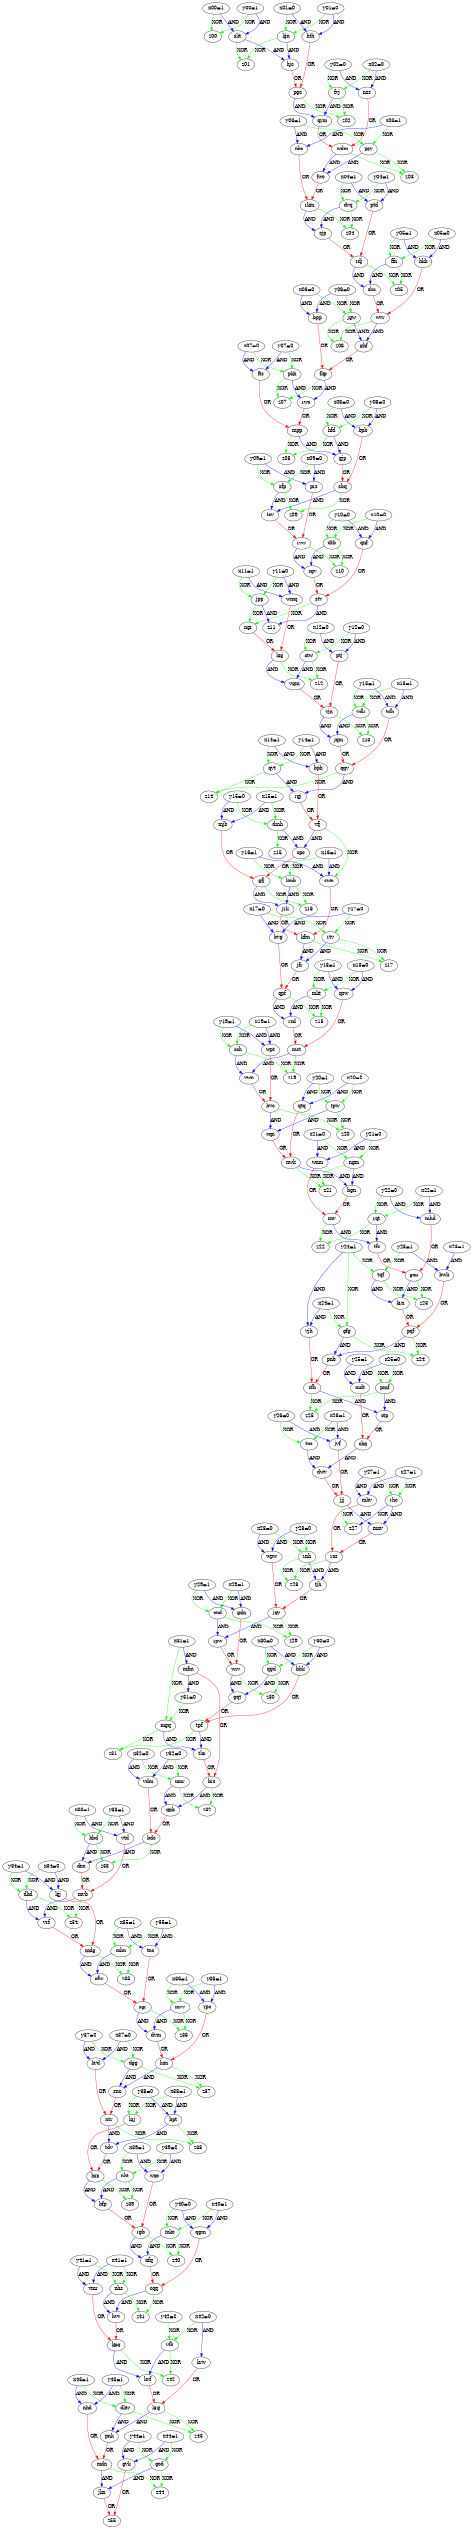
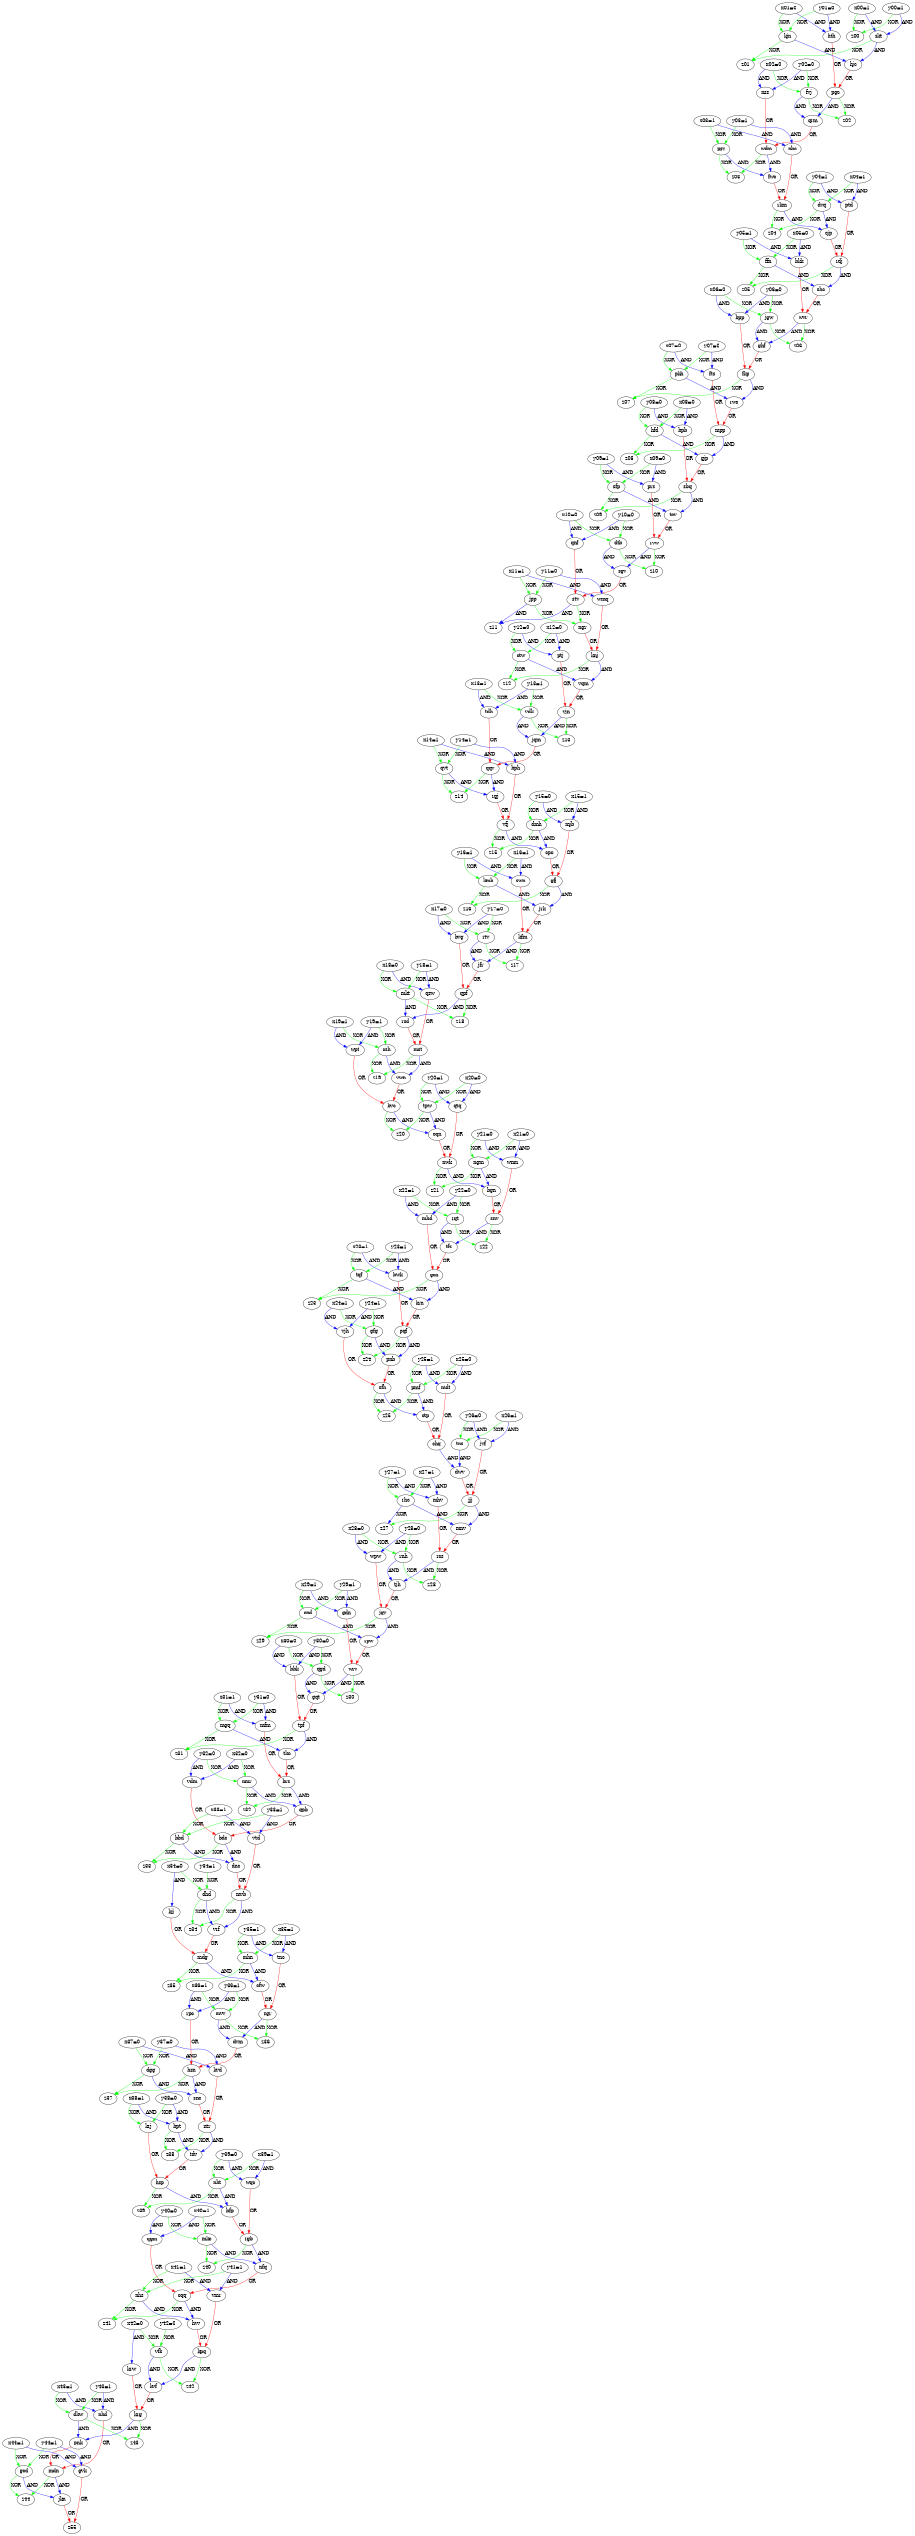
edge "vfj" -> "swn": now "vfj" -> "z15"
edge "y24=1" -> "tqf": now "x23=1" -> "tqf"
edge "mfm" -> "y31=0": reversed
edge "y34=1" -> "kjj": removed, label "AND"
